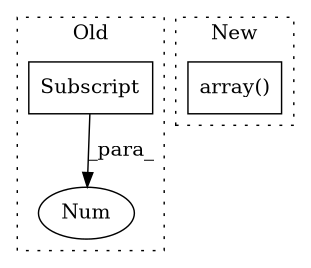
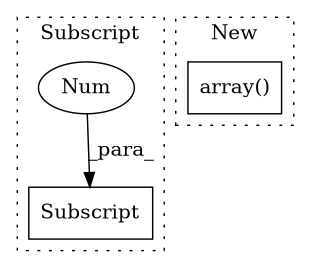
cluster "Old": label "Old" -> "Subscript"
edge "Subscript" -> "Num": reversed
